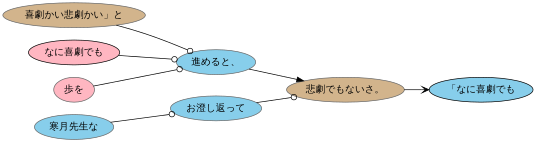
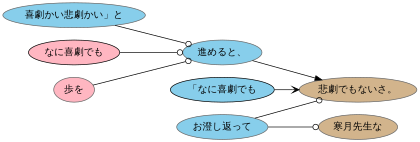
node "喜劇かい悲劇かい」と": fillcolor tan -> skyblue
edge "悲劇でもないさ。" -> "「なに喜劇でも": reversed
edge "寒月先生な" -> "お澄し返って": reversed
node "寒月先生な": fillcolor skyblue -> tan
